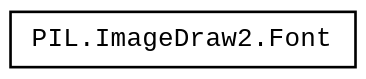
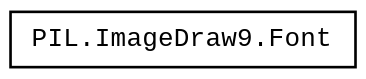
node "PIL.ImageDraw2.Font": label "PIL.ImageDraw2.Font" -> "PIL.ImageDraw9.Font"
